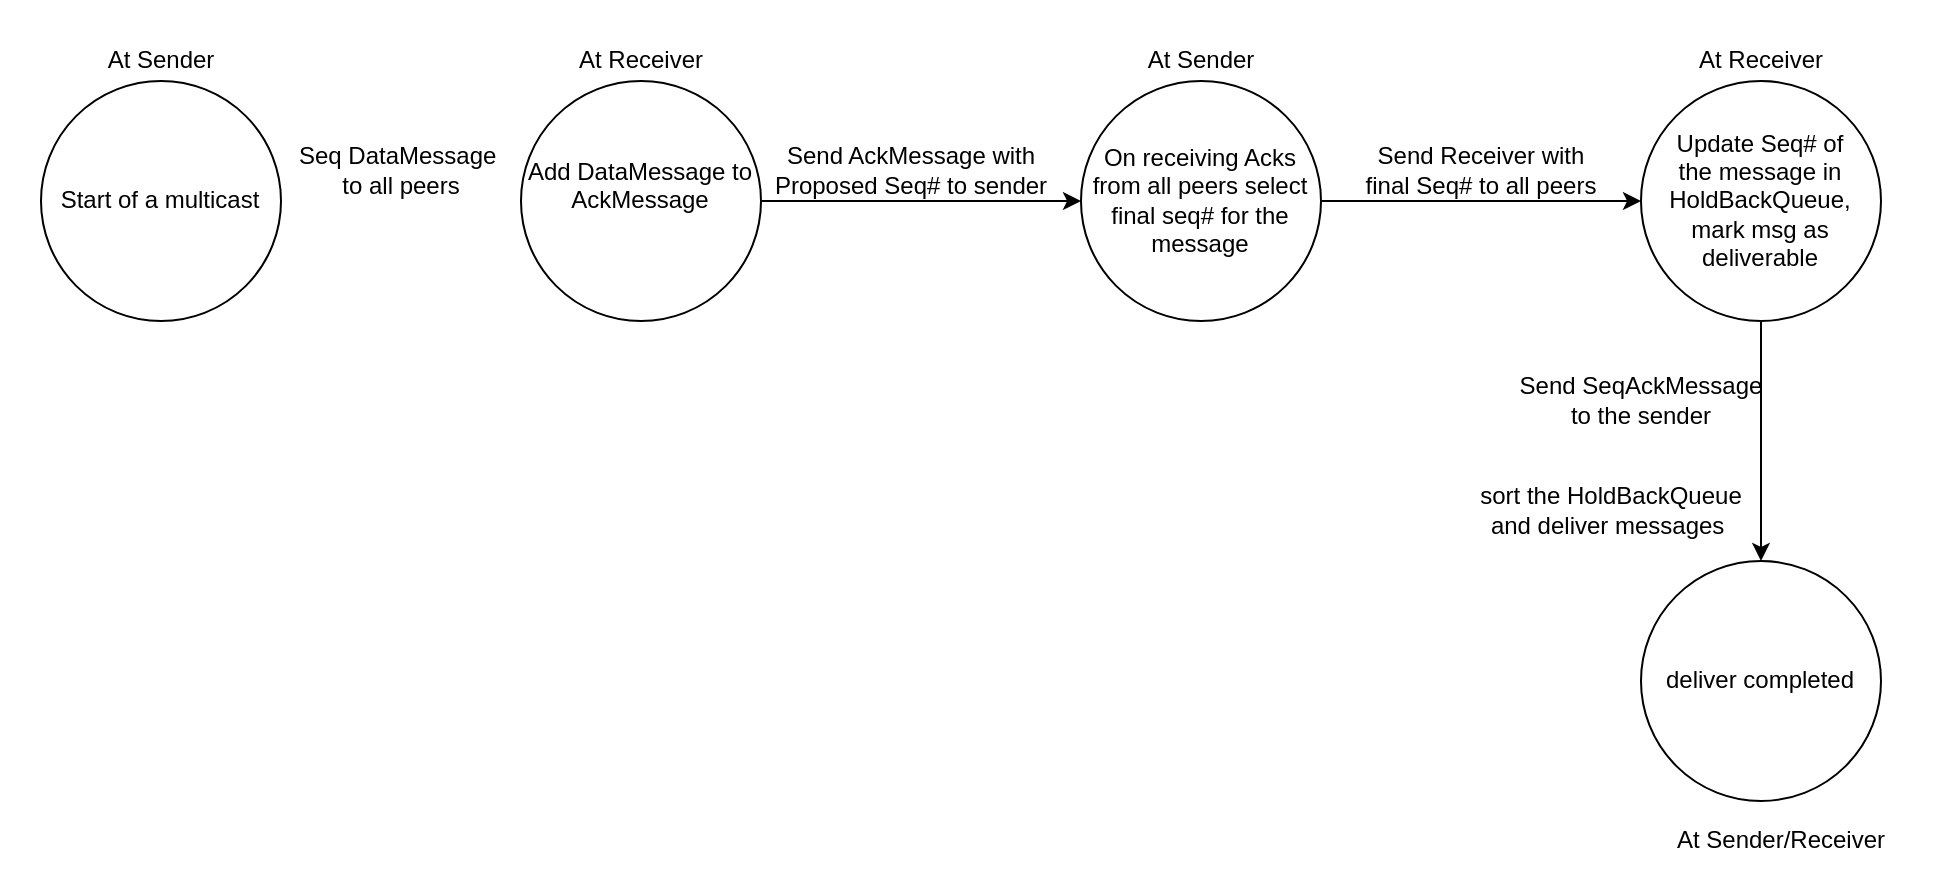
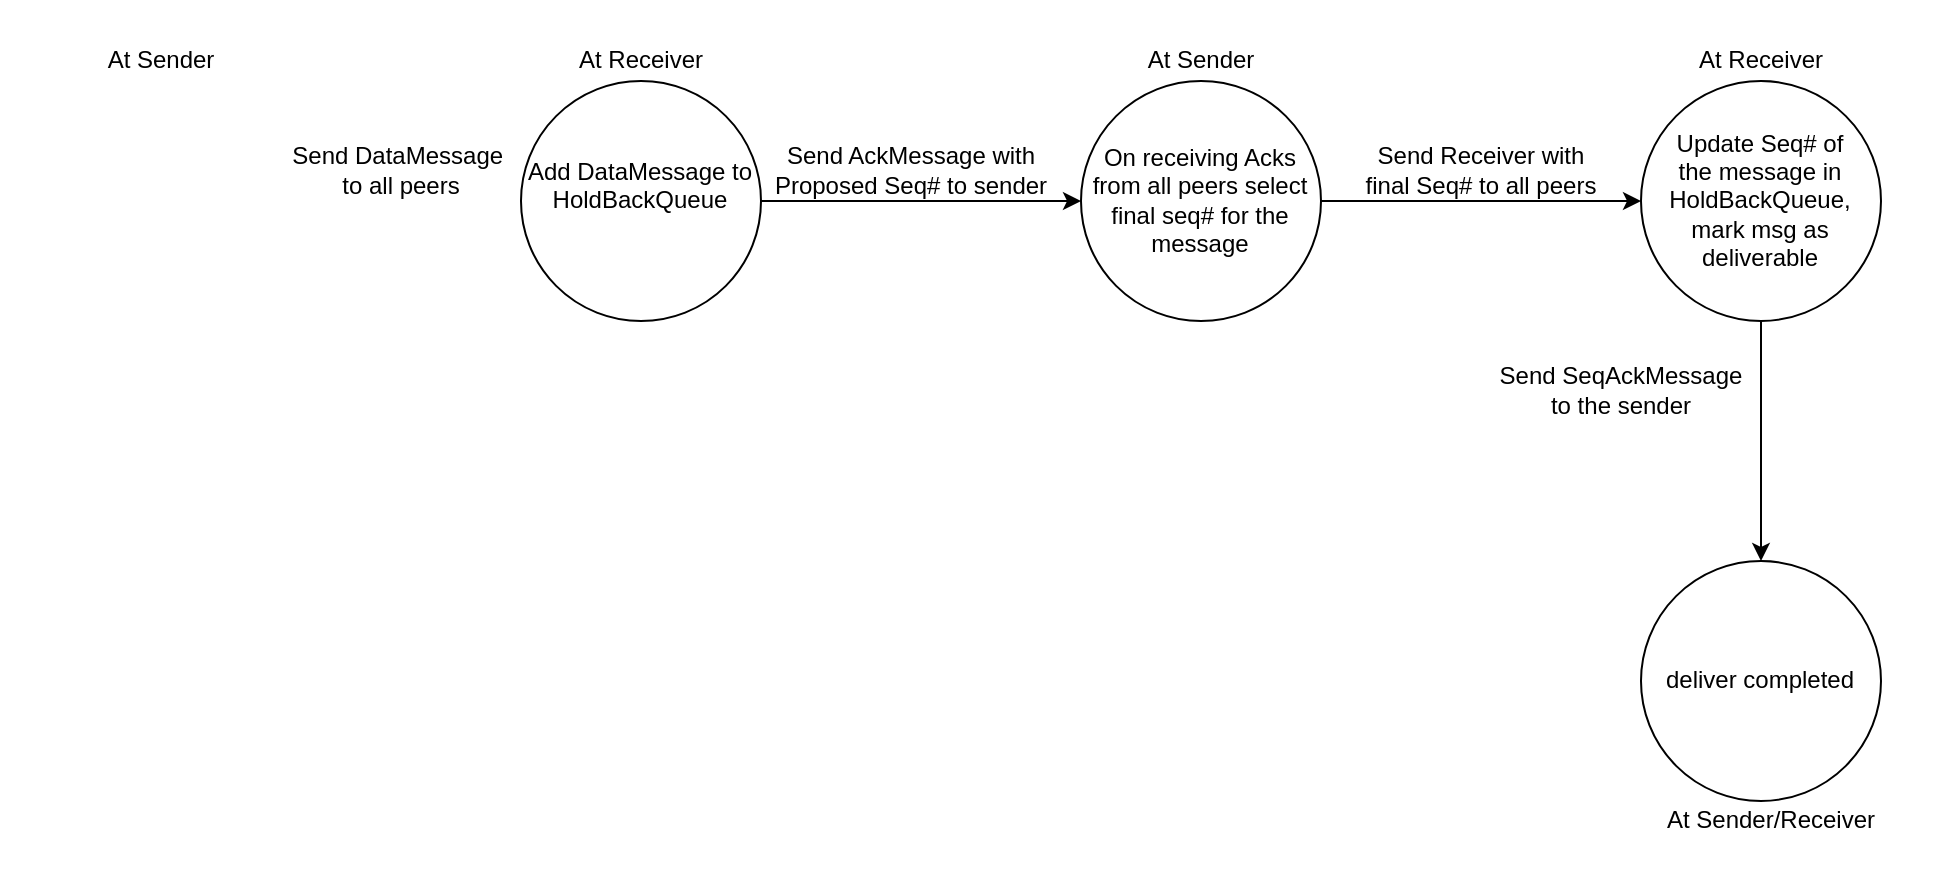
node "Seq DataMessage to all peers": label "Seq DataMessage to all peers" -> "Send DataMessage to all peers"
node "Start of a multicast": removed
node "Add DataMessage to AckMessage": label "Add DataMessage to AckMessage" -> "Add DataMessage to HoldBackQueue"
node "Send SeqAckMessage to the sender": moved (1641, 401) -> (1621, 391)
node "sort the HoldBackQueue and deliver messages": removed
node "At Sender/Receiver": moved (1781, 841) -> (1771, 821)
